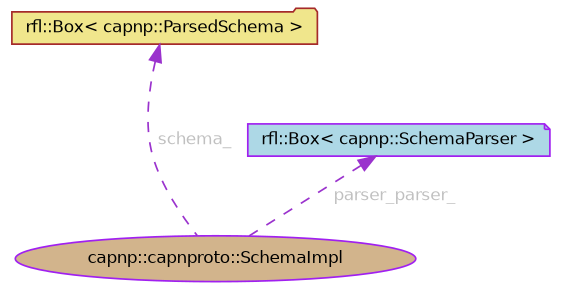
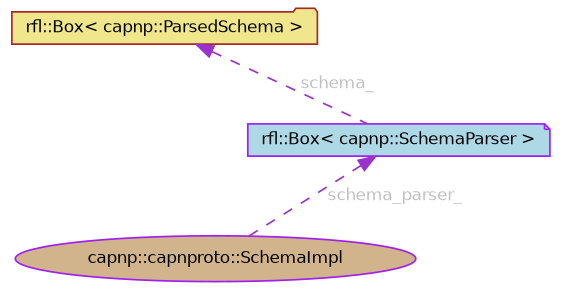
edge "capnp::capnproto::SchemaImpl" -> "rfl::Box< capnp::ParsedSchema >": now "rfl::Box< capnp::SchemaParser >" -> "rfl::Box< capnp::ParsedSchema >"
edge "capnp::capnproto::SchemaImpl" -> "rfl::Box< capnp::SchemaParser >": label " parser_parser_" -> " schema_parser_"
